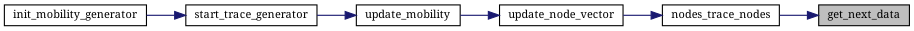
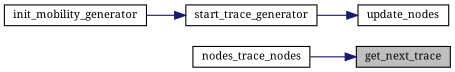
node "update_mobility": label "update_mobility" -> "update_nodes"
node "update_node_vector": removed
node "get_next_data": label "get_next_data" -> "get_next_trace"
